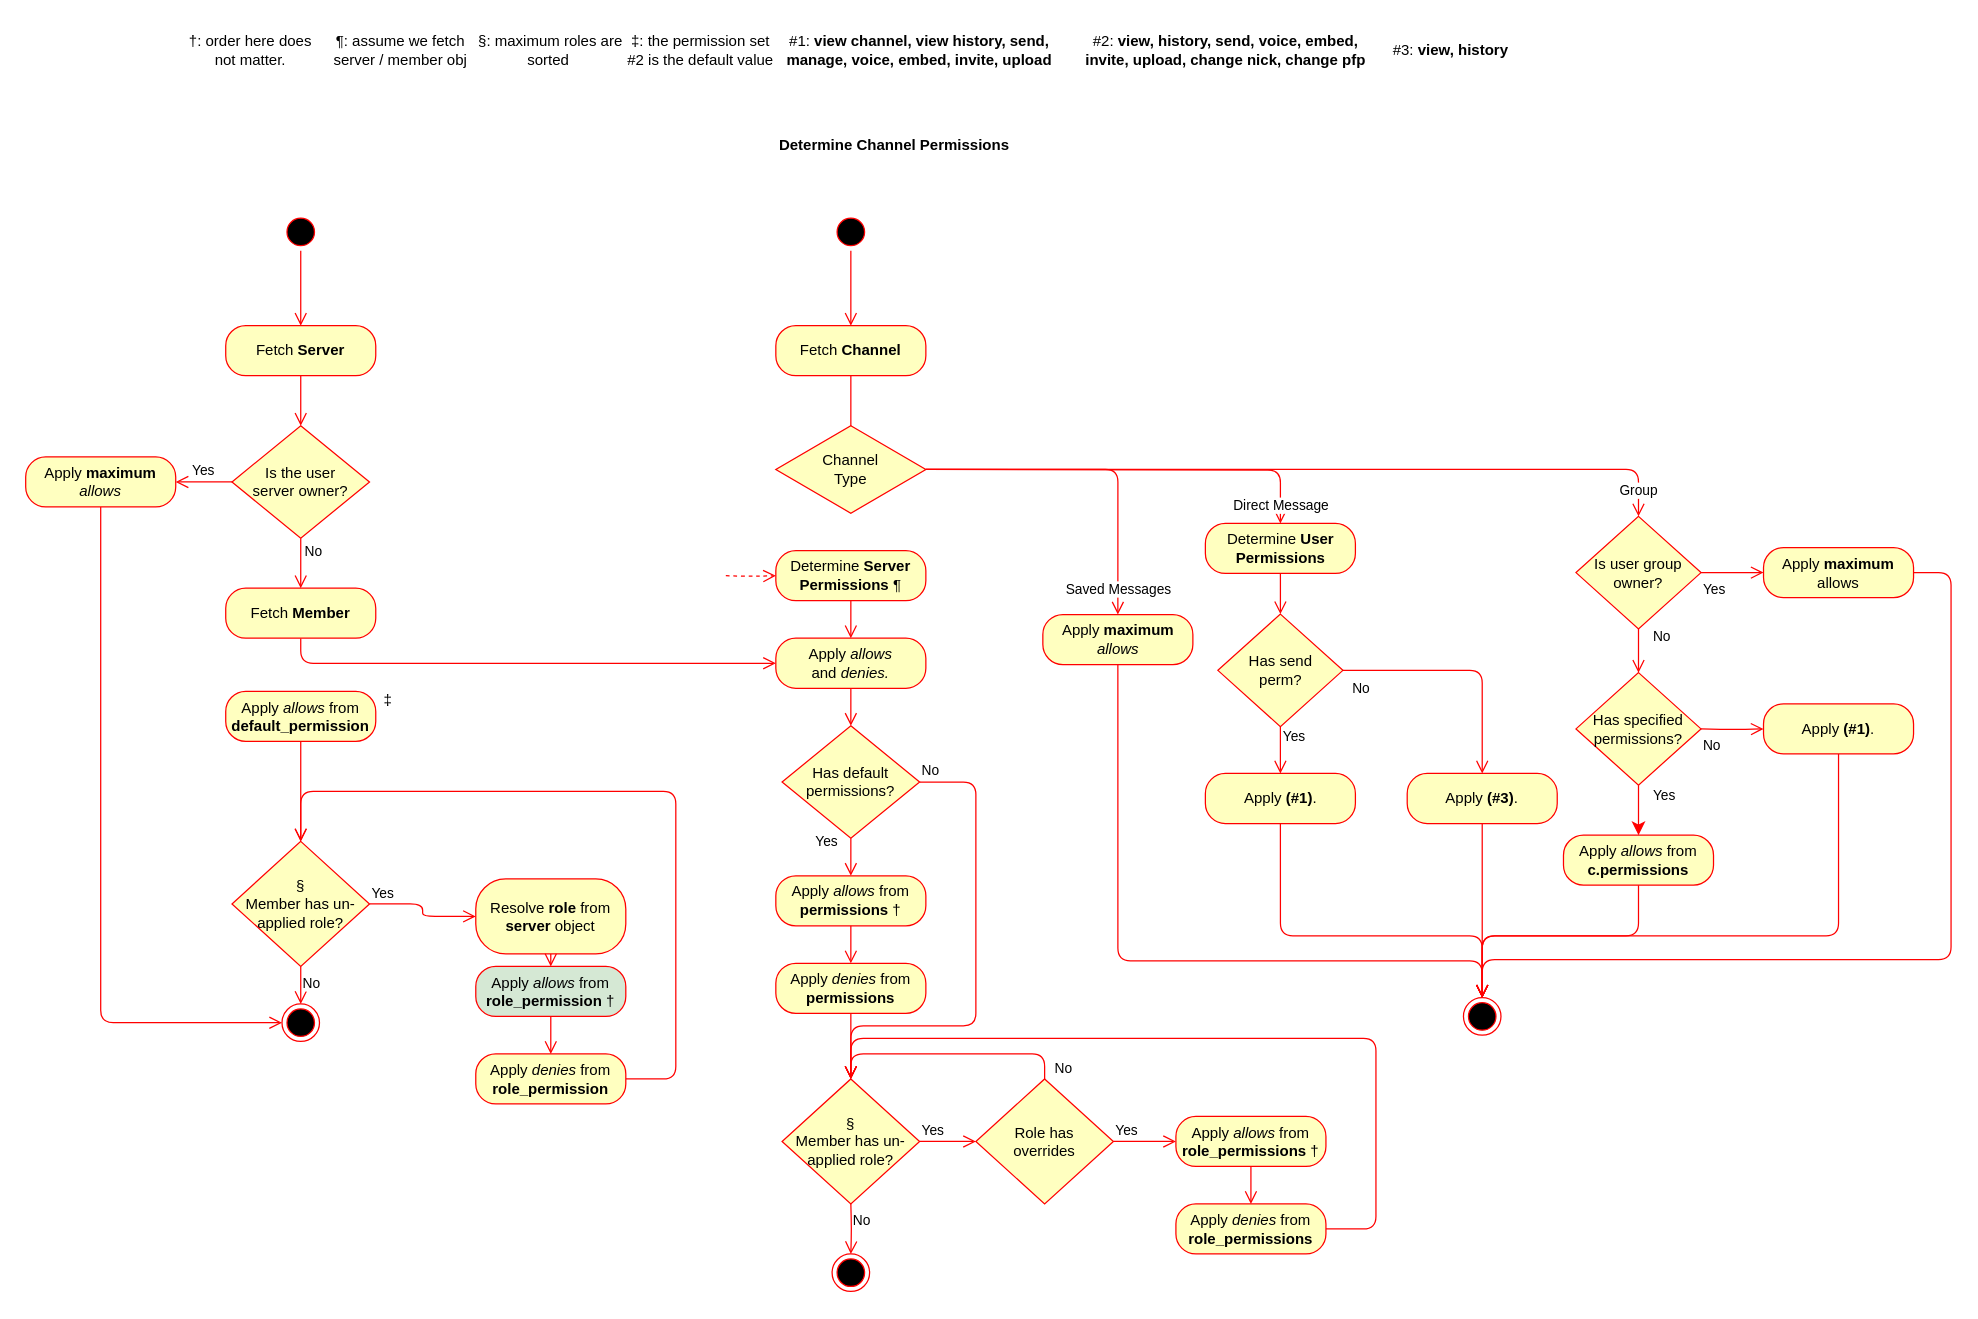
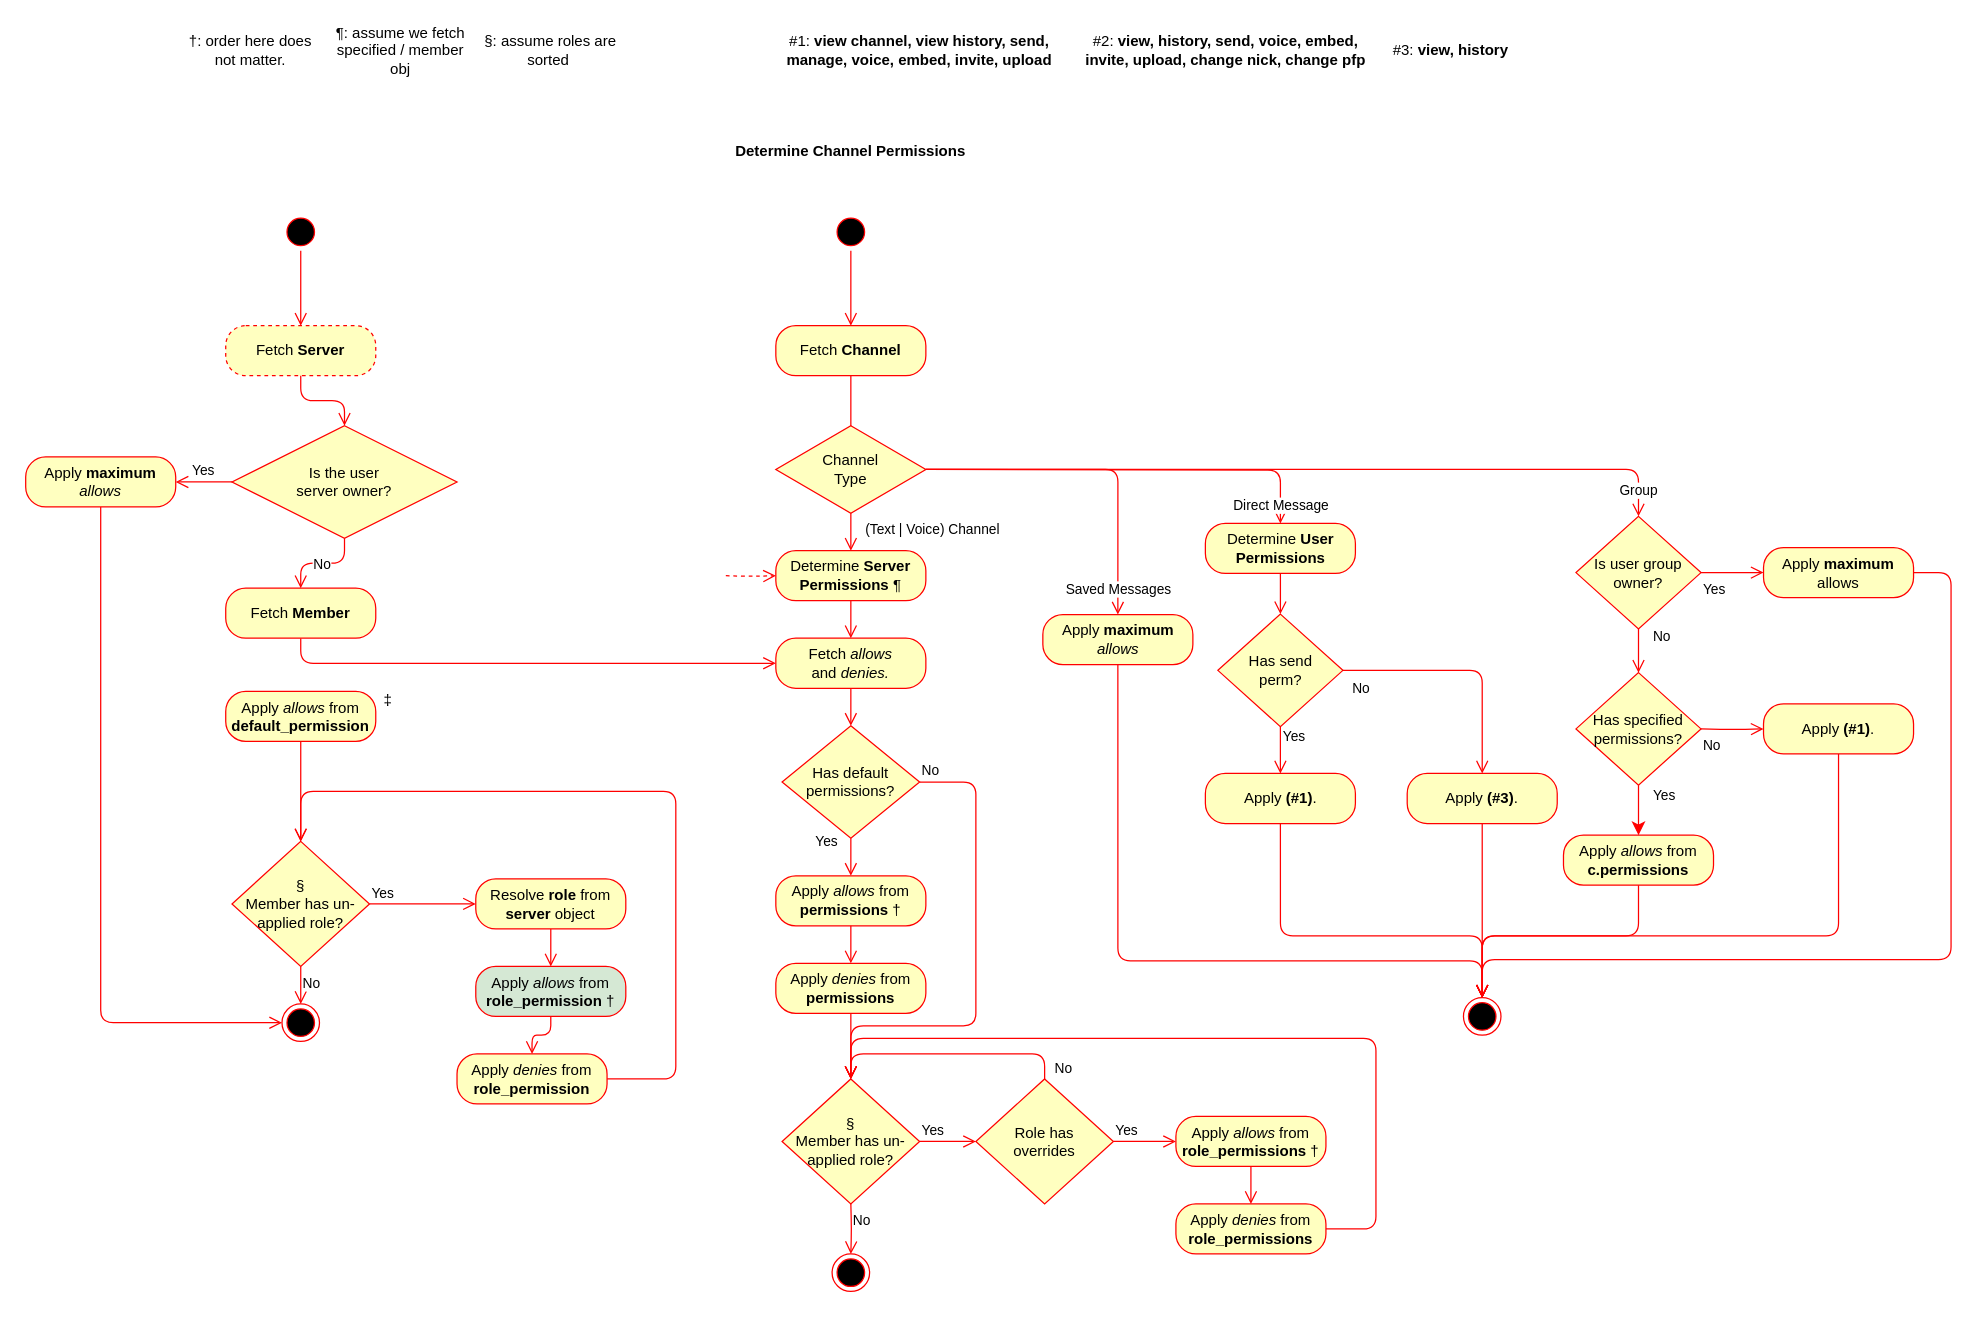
node "¶: assume we fetch server / member obj": label "¶: assume we fetch server / member obj" -> "¶: assume we fetch specified / member obj"
node "§: maximum roles are sorted": label "§: maximum roles are sorted" -> "§: assume roles are sorted"
node "‡: the permission set #2 is the default value": removed
node "Determine Channel Permissions": size 338x38 -> 250x50
node "Fetch Server": style solid -> dashed
node "Is the user server owner?": size 138x113 -> 225x113
edge "Channel Type" -> "Determine Server Permissions ¶": added, label "(Text | Voice) Channel"
node "Apply allows and denies.": label "Apply allows and denies." -> "Fetch allows and denies."
node "Resolve role from server object": size 150x75 -> 150x50
node "Apply denies from role_permission": moved (551, 1079) -> (532, 1079)
